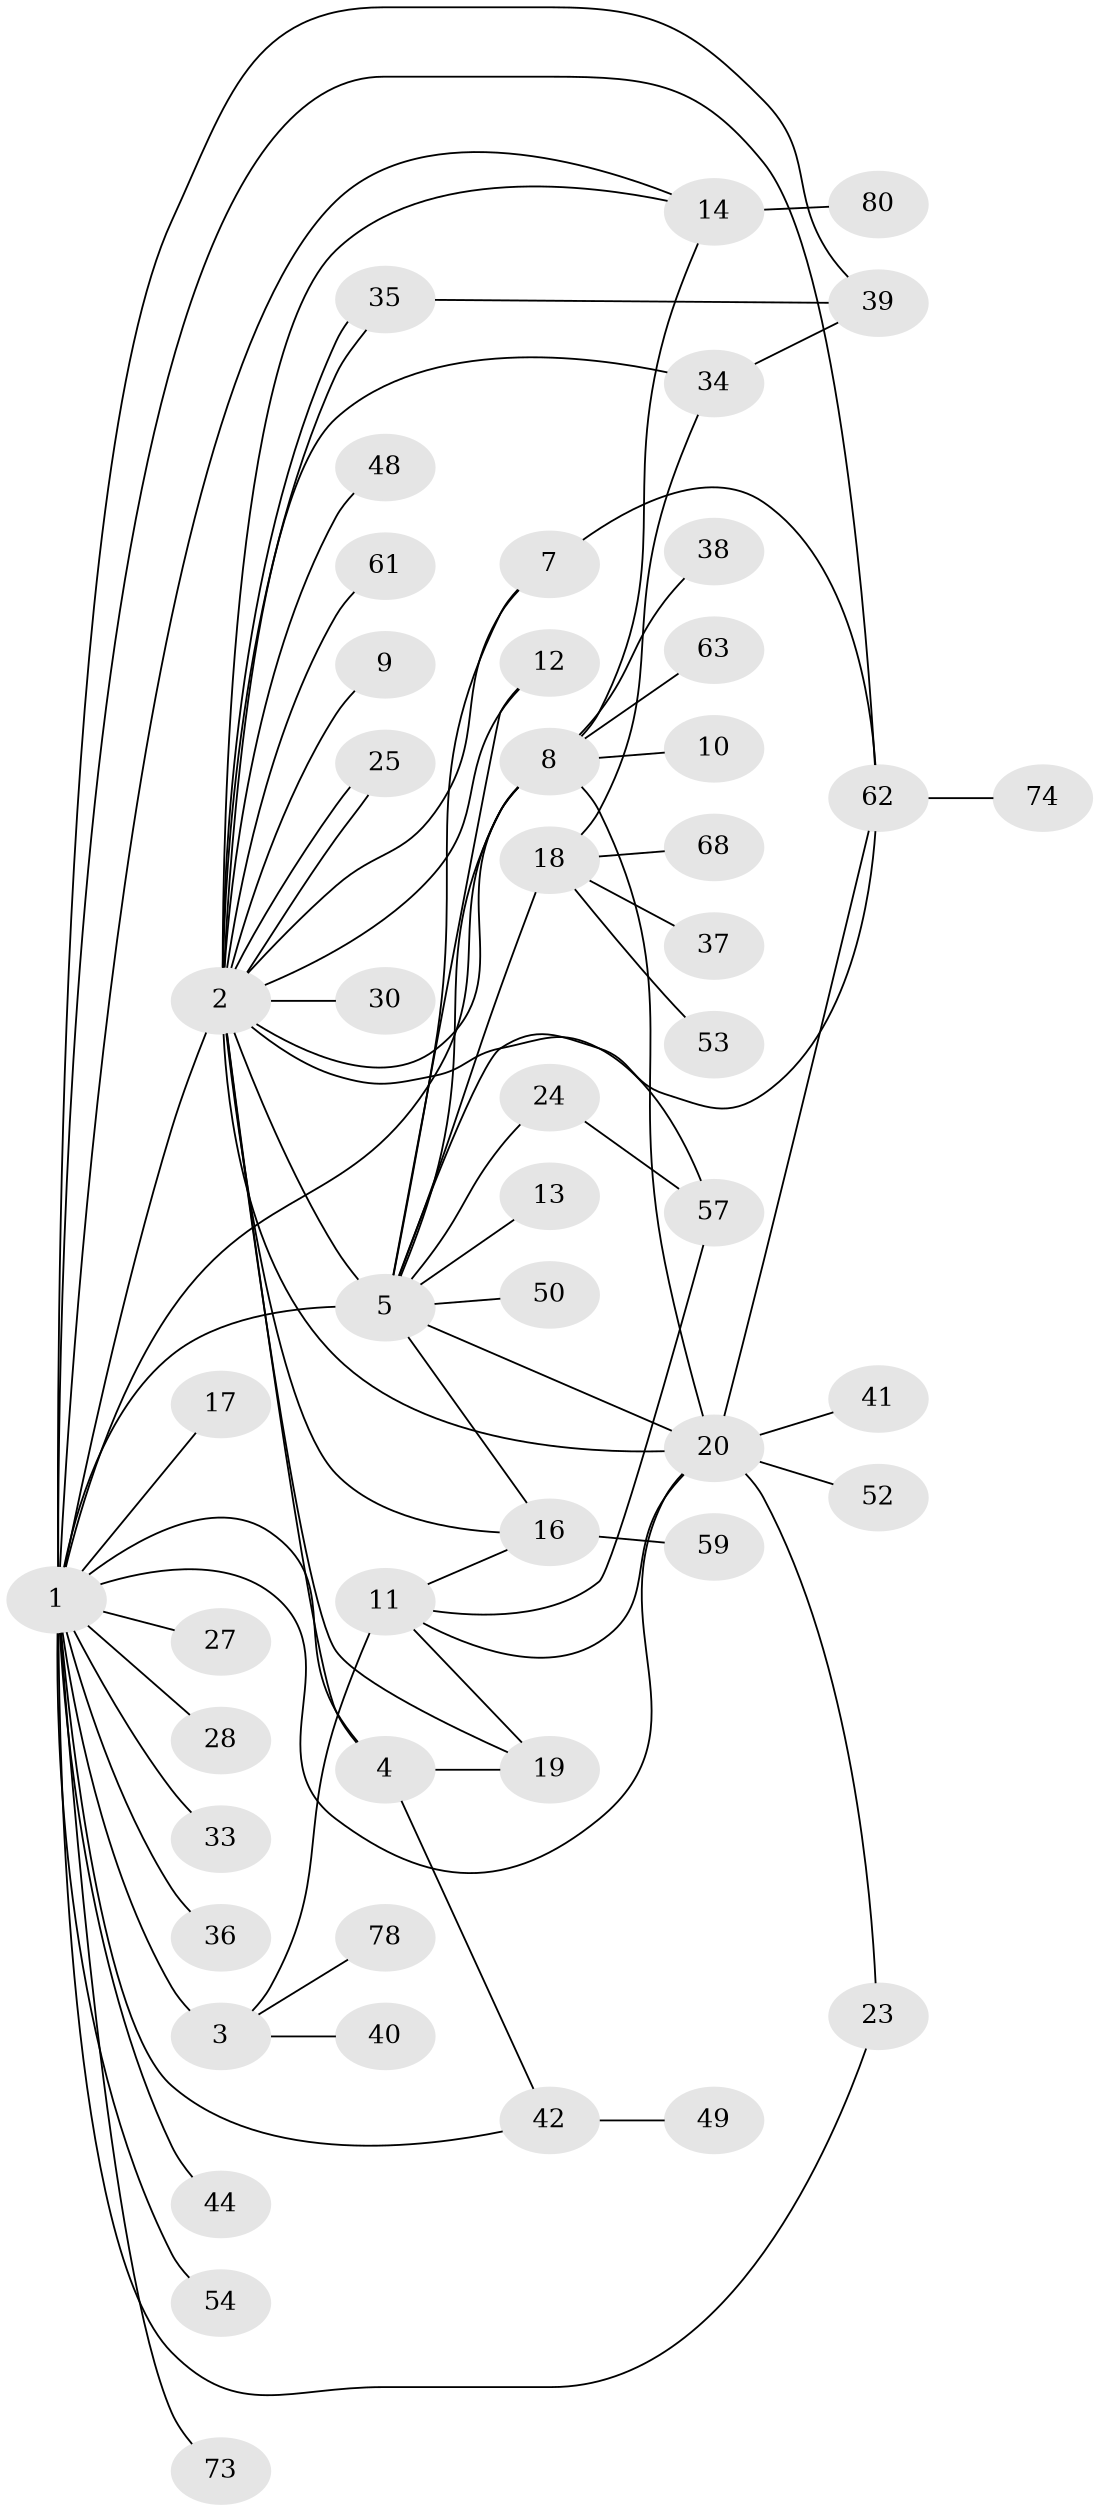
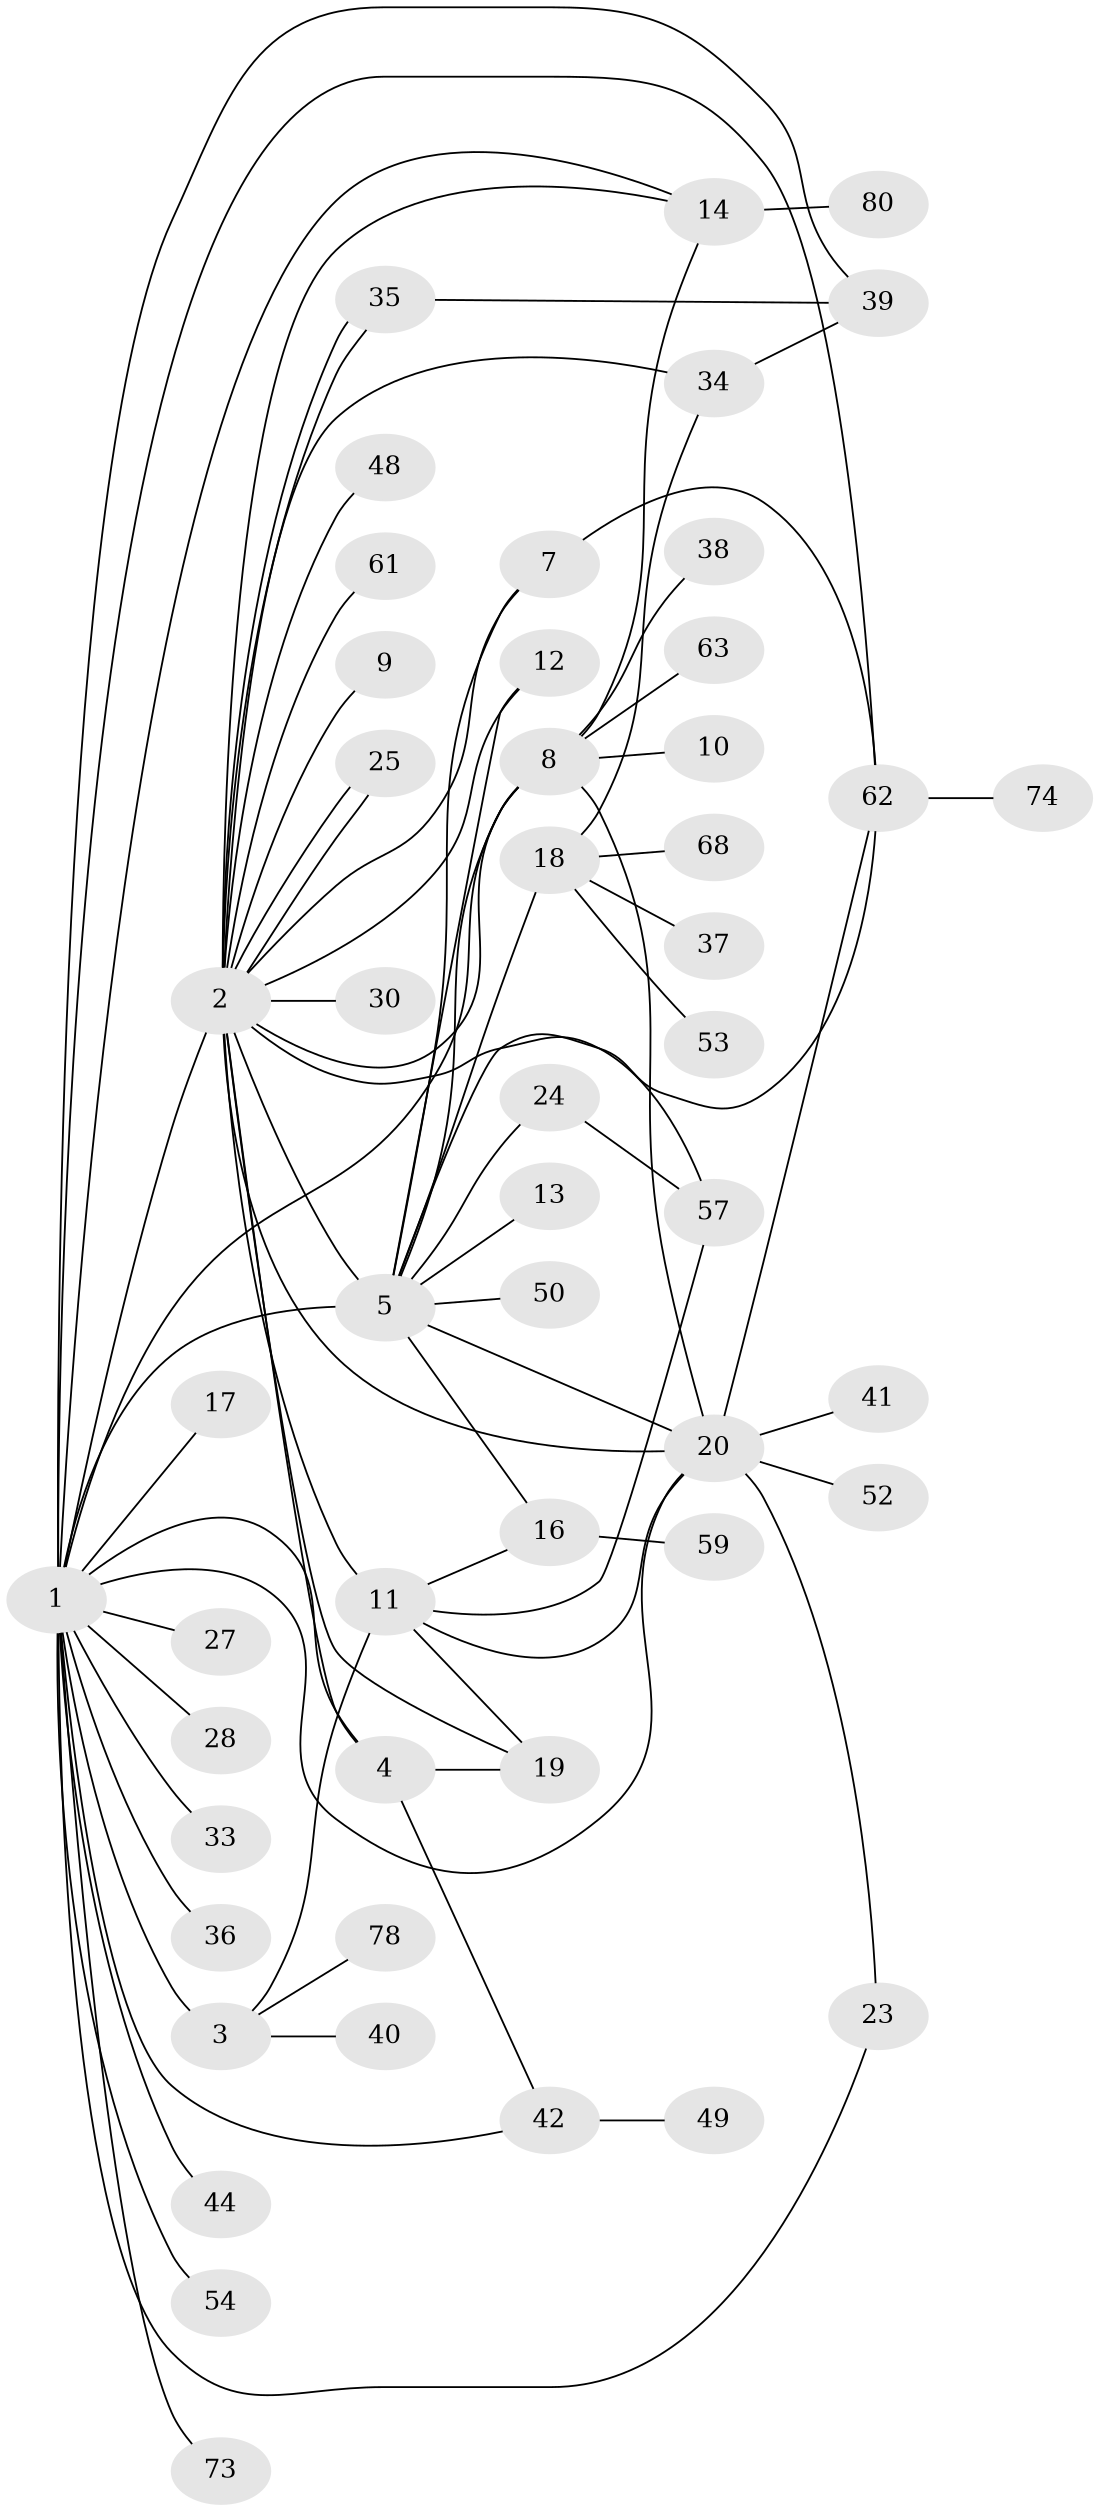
edge "2" -- "16": now "2" -- "11"
